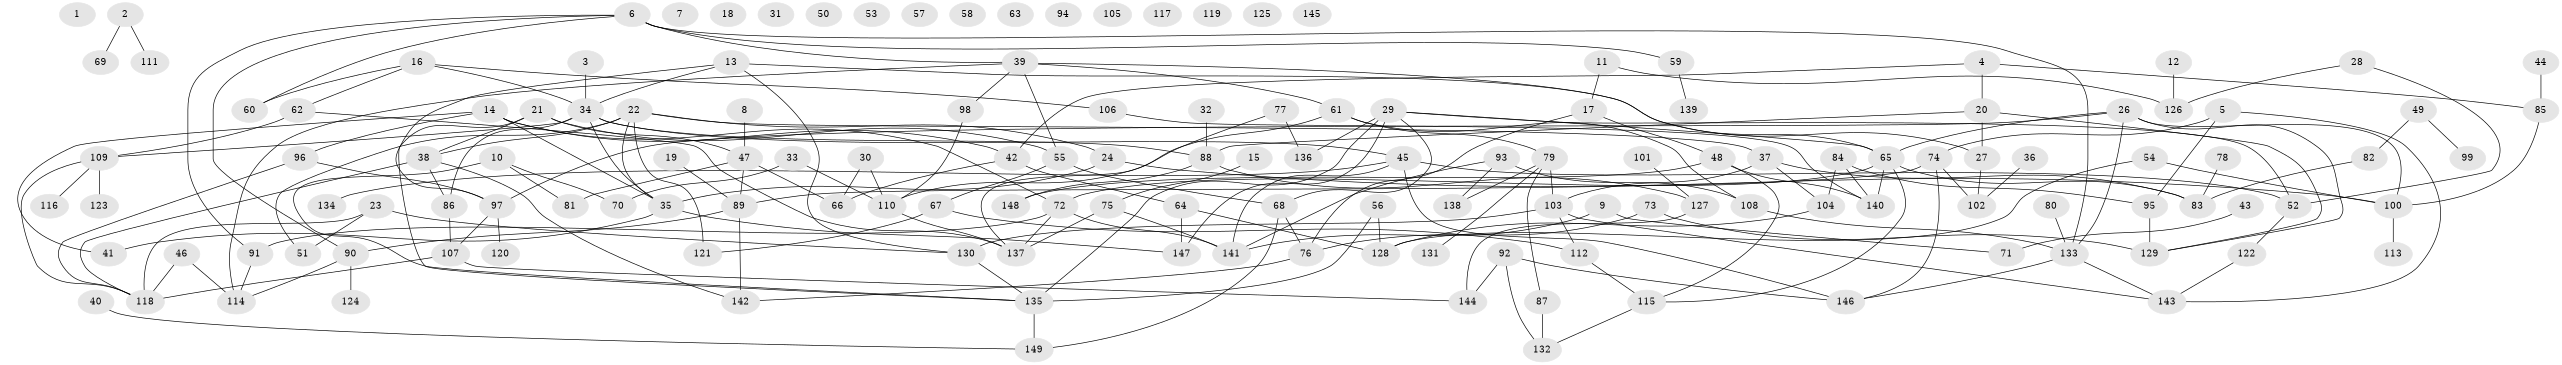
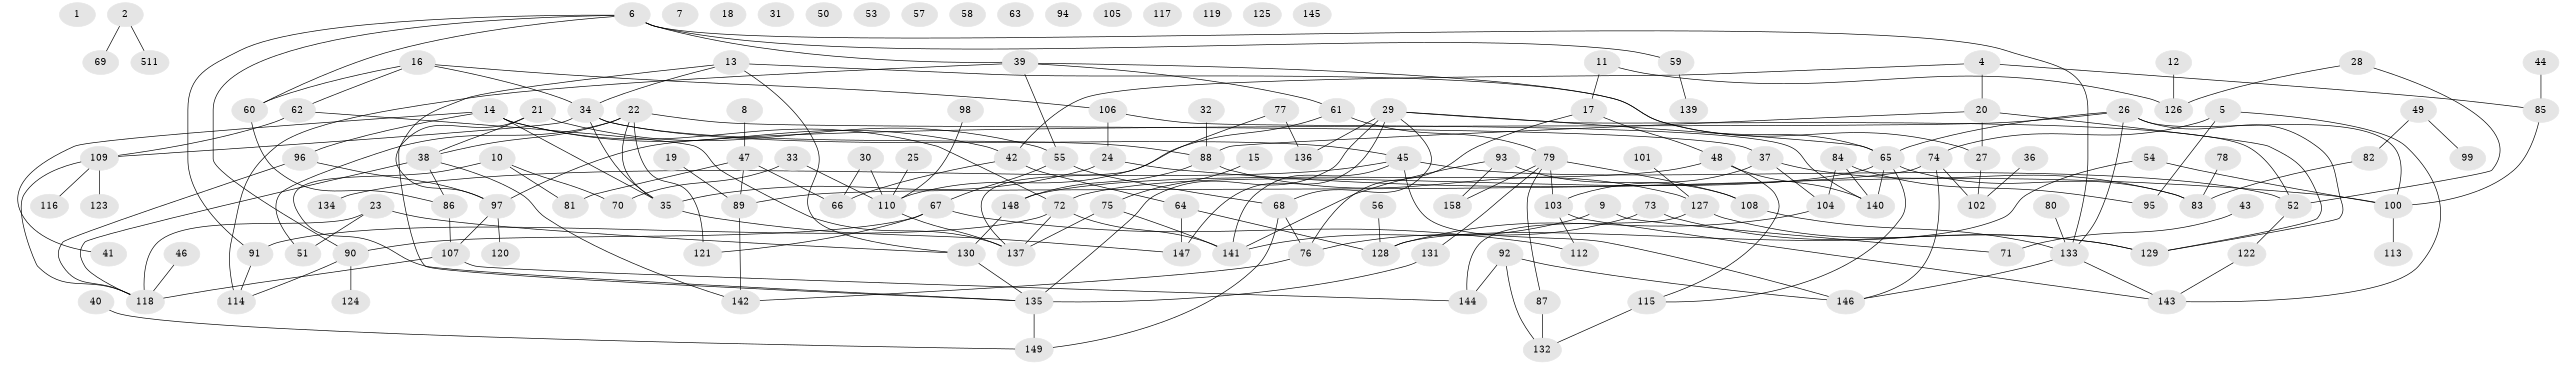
node "111": label "111" -> "511"
node "3": removed
edge "39" -- "98": removed
edge "61" -- "108": now "79" -- "108"
edge "22" -- "24": now "106" -- "24"
edge "21" -- "47": removed
edge "34" -- "86": now "60" -- "86"
node "25": added
node "138": label "138" -> "158"
edge "103" -- "130": now "148" -- "130"
edge "95" -- "129": now "127" -- "129"
edge "89" -- "90": now "67" -- "90"
edge "35" -- "41": removed
edge "46" -- "114": removed
edge "112" -- "115": removed
edge "56" -- "135": now "131" -- "135"
